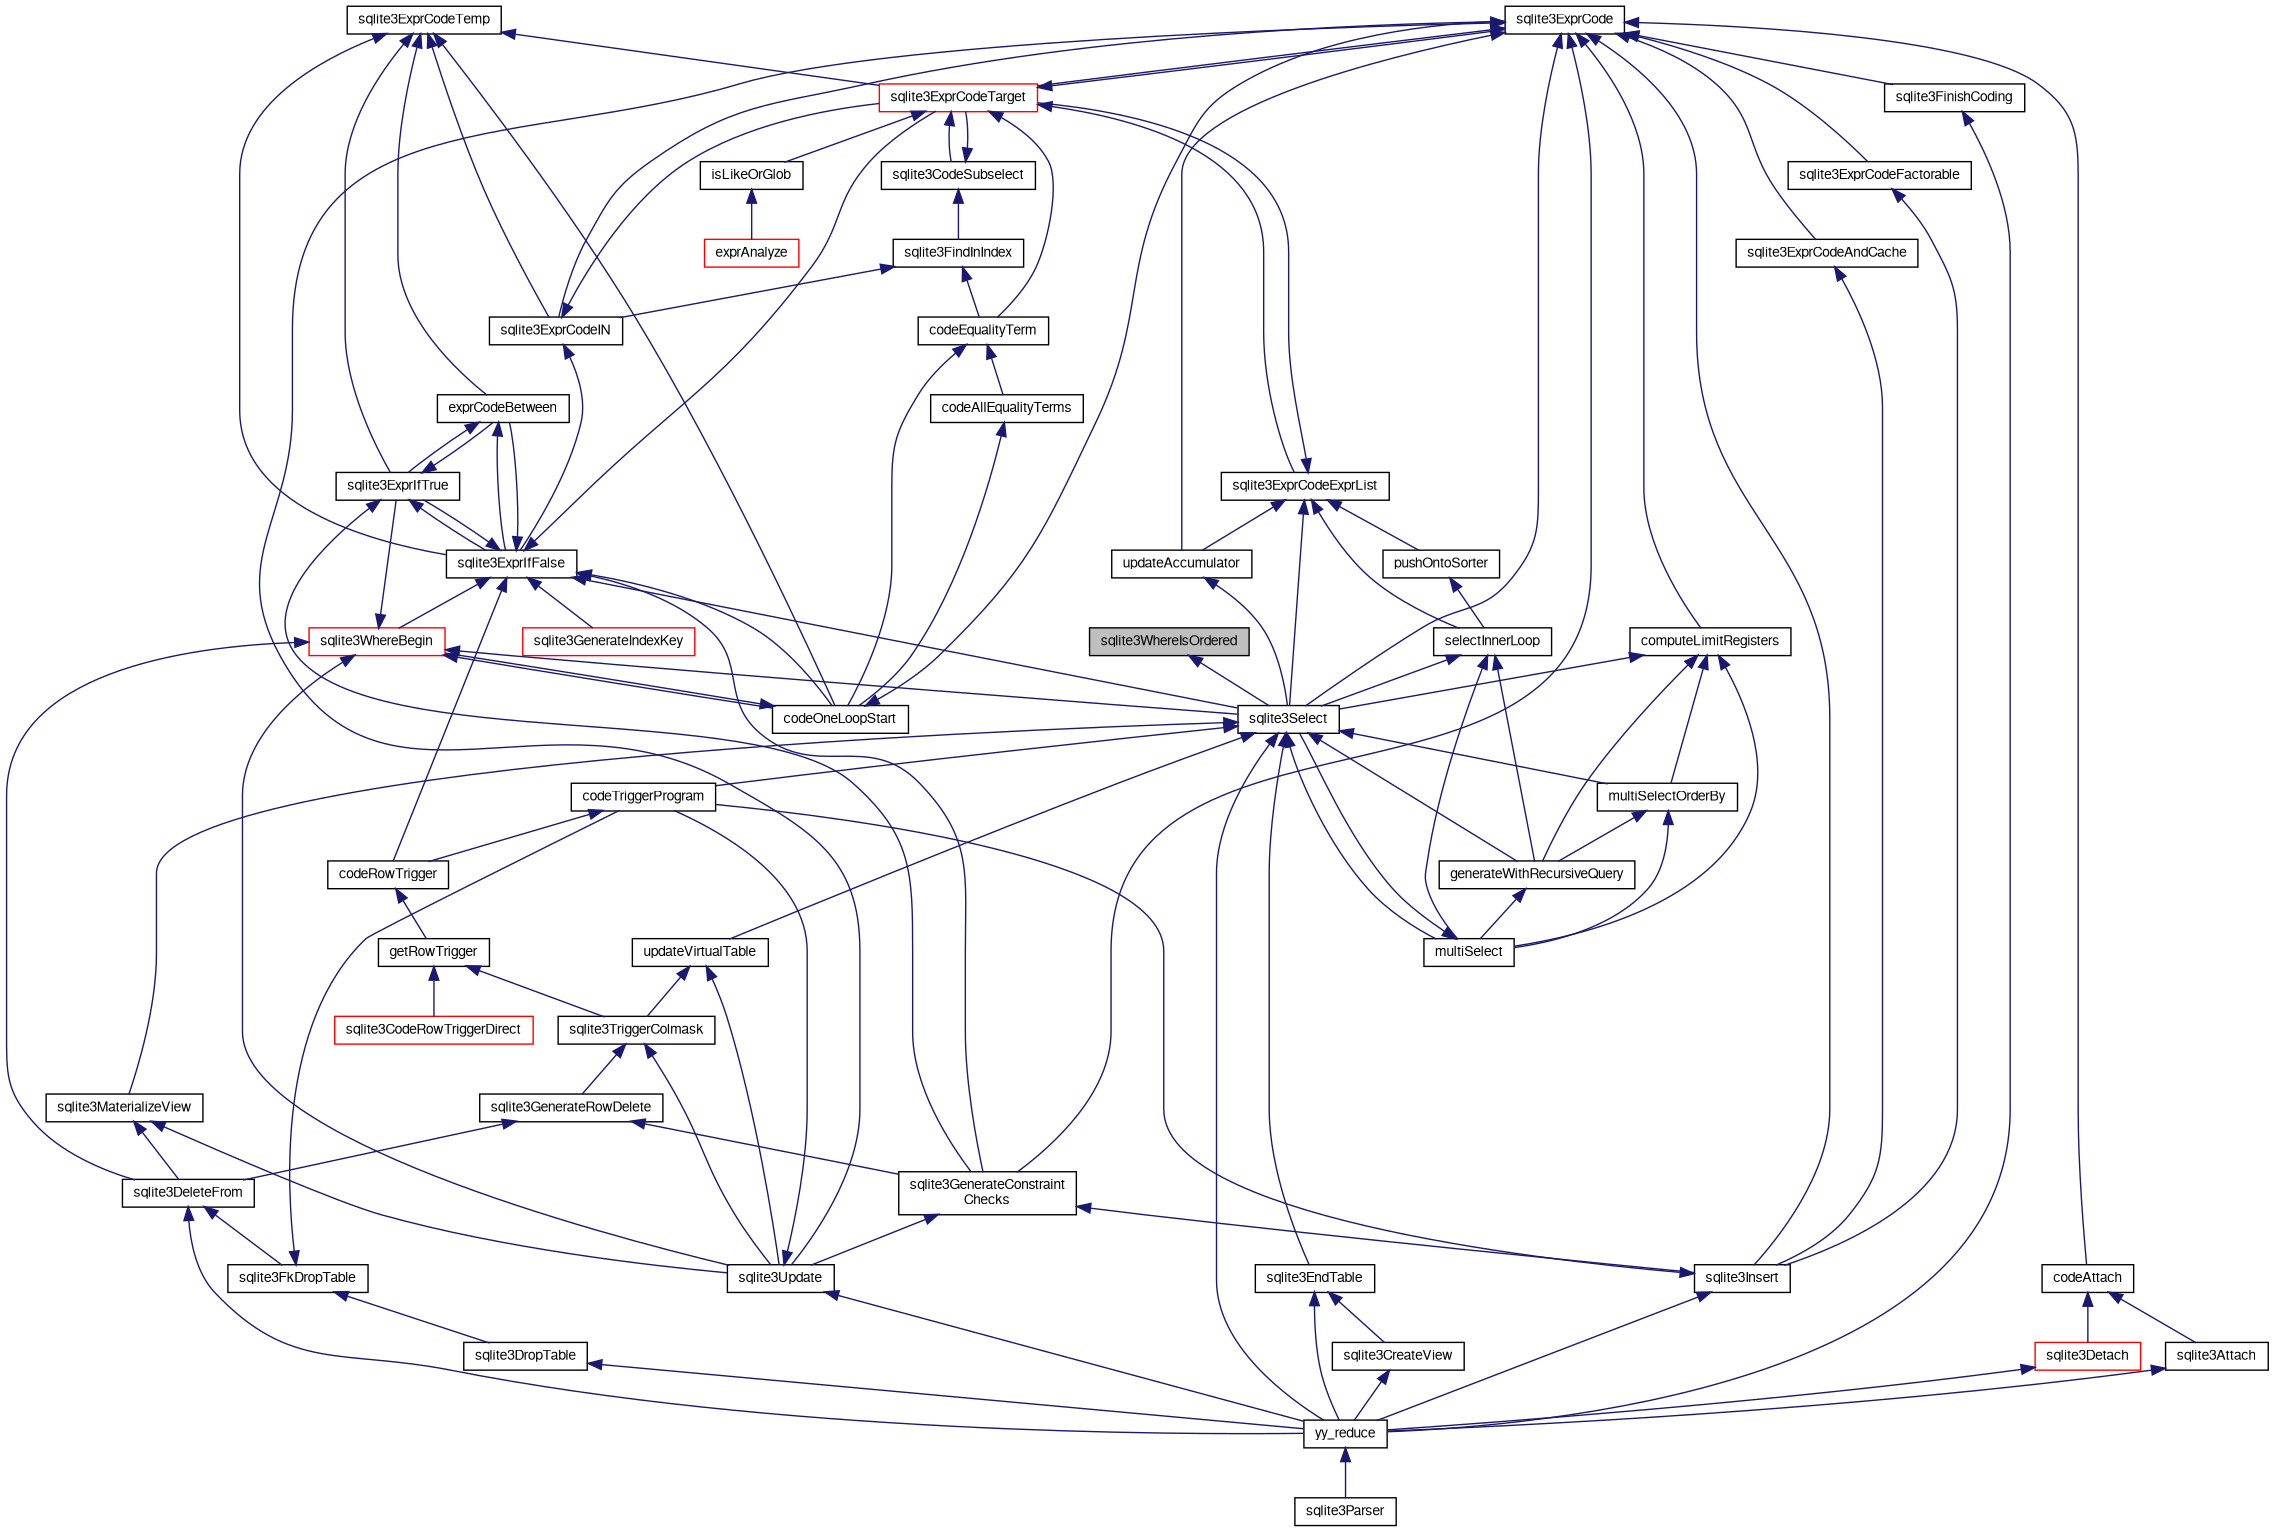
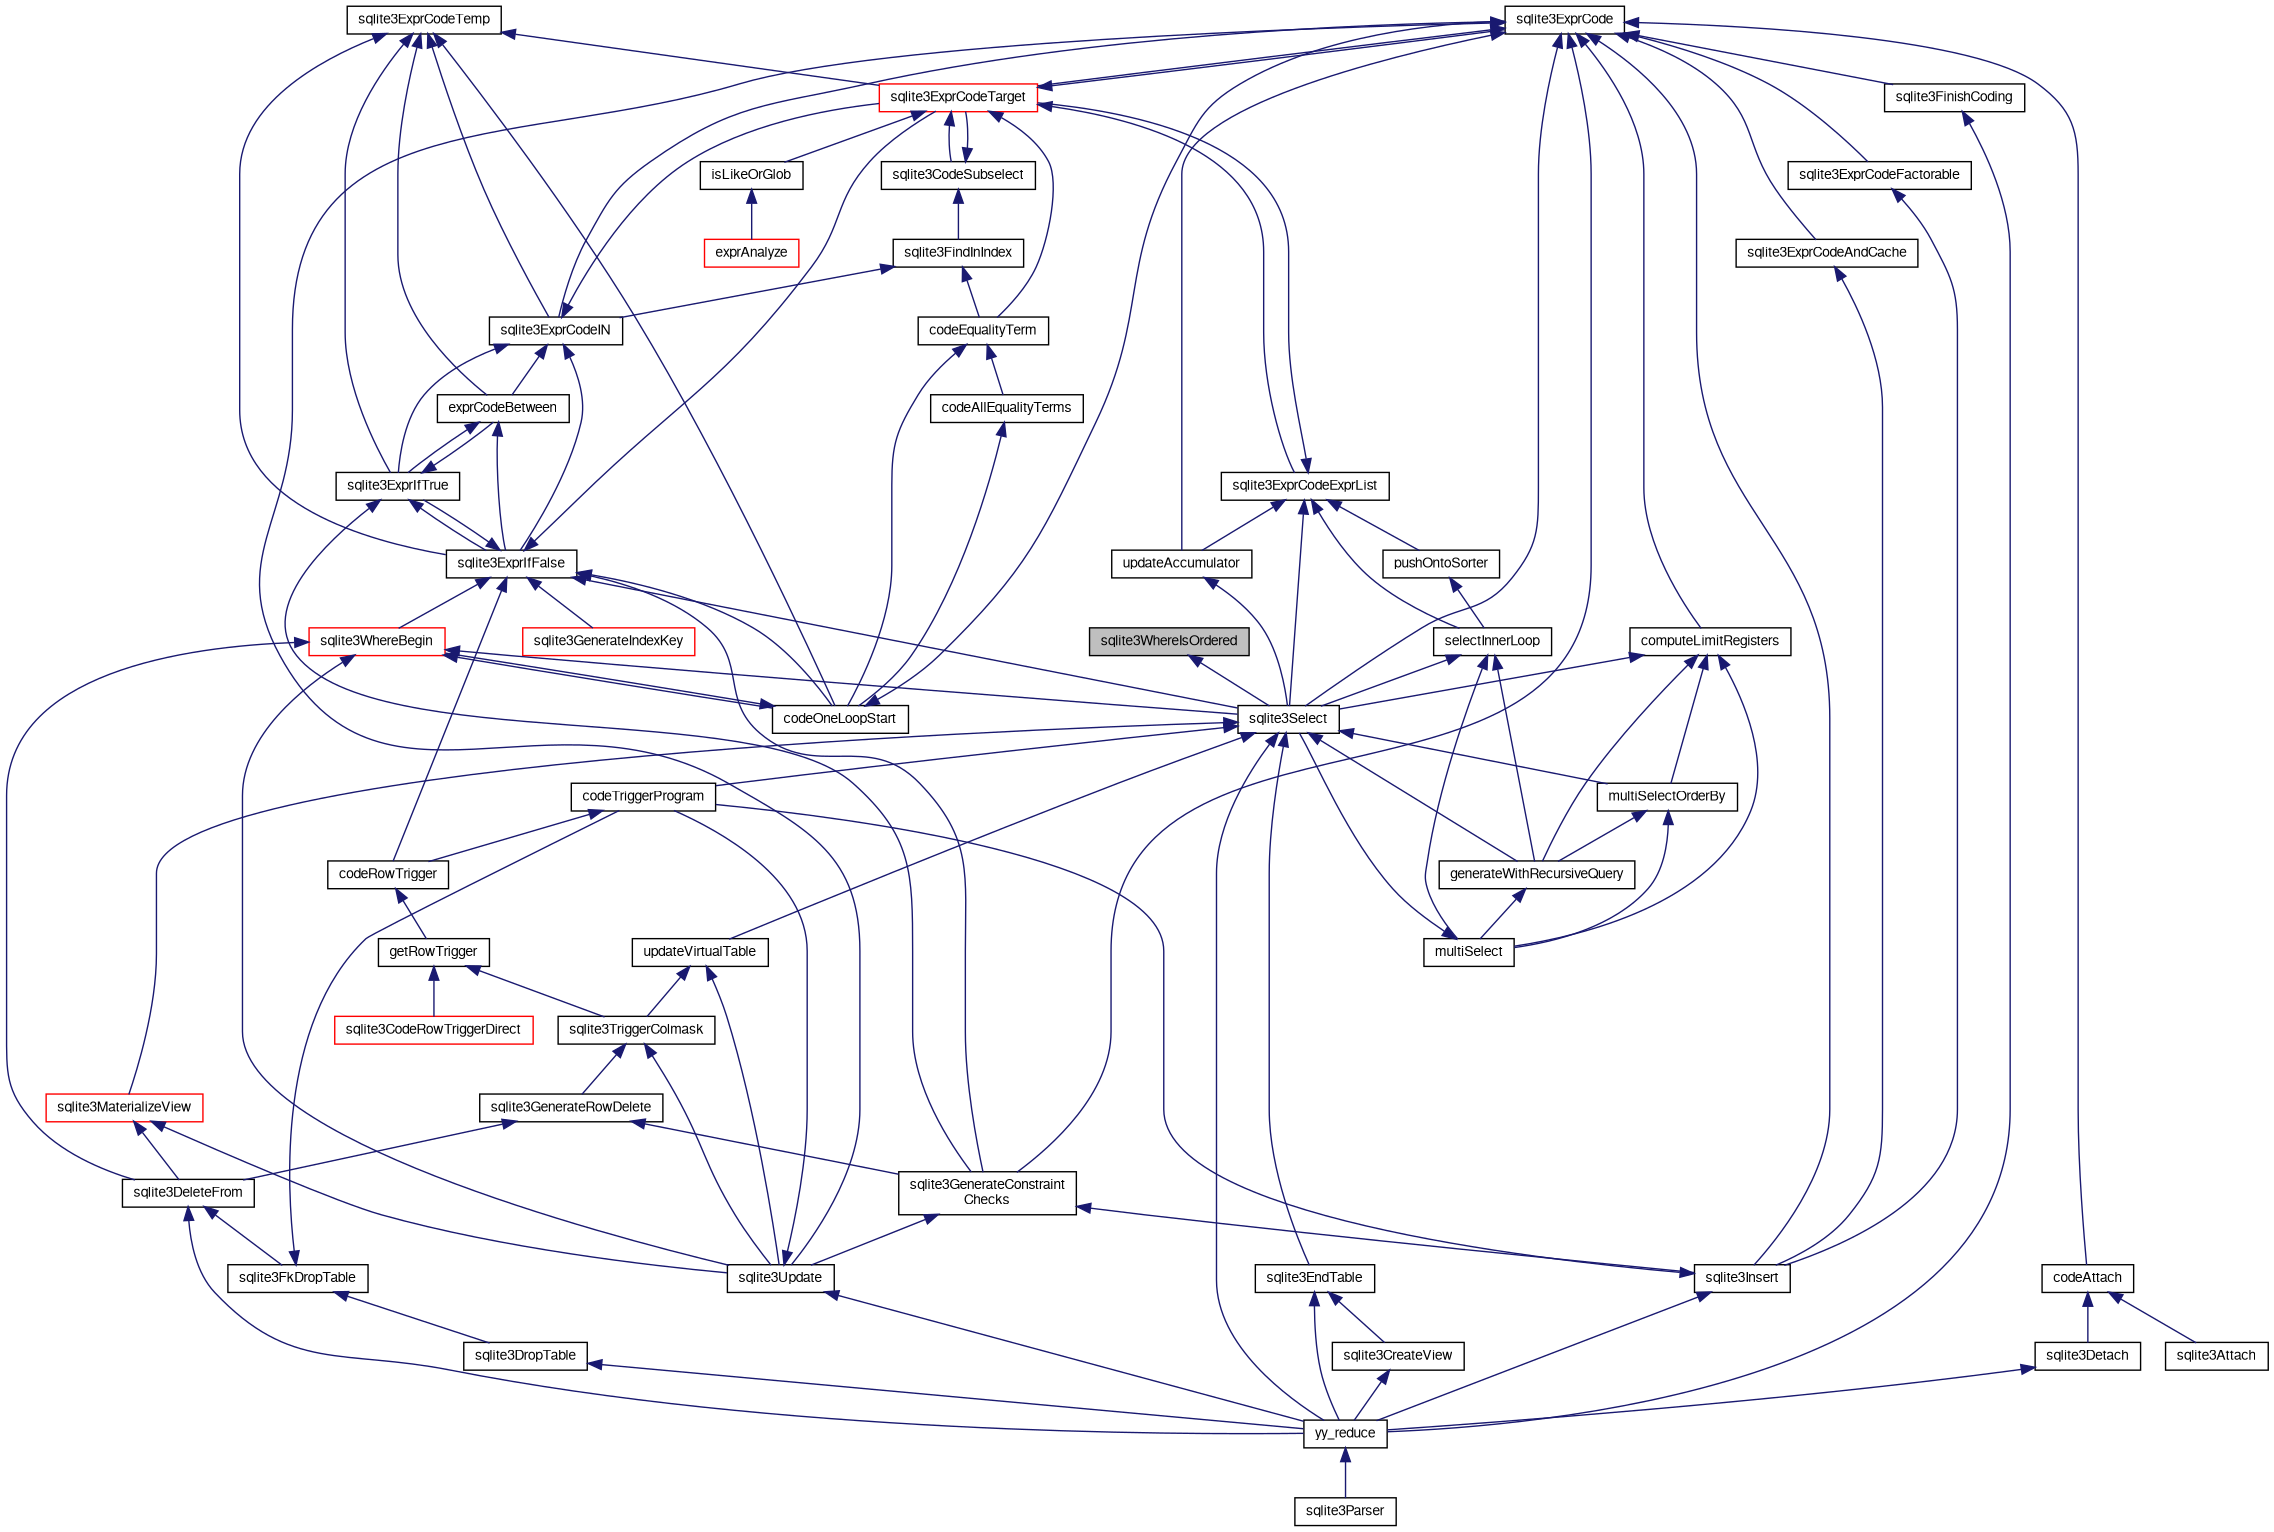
edge "exprCodeBetween" -> "sqlite3ExprIfFalse": now "exprCodeBetween" -> "sqlite3ExprCodeIN"
edge "sqlite3ExprIfTrue" -> "sqlite3WhereBegin": now "sqlite3ExprIfTrue" -> "sqlite3ExprCodeIN"
edge "multiSelect" -> "sqlite3Select": removed
node "sqlite3MaterializeView": color black -> red
node "sqlite3Detach": color red -> black
edge "yy_reduce" -> "sqlite3Attach": removed
